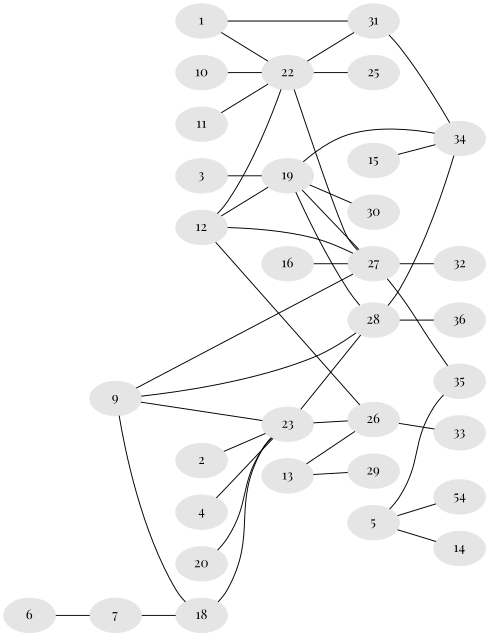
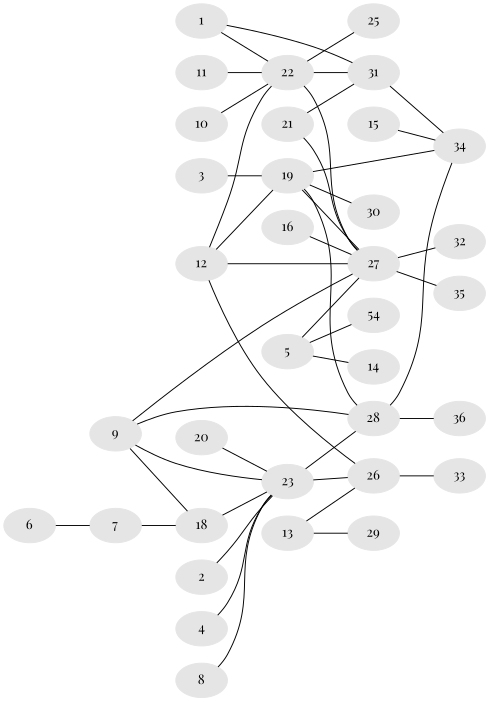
node "21": added
edge "35" -- "5": now "27" -- "5"
node "8": added
